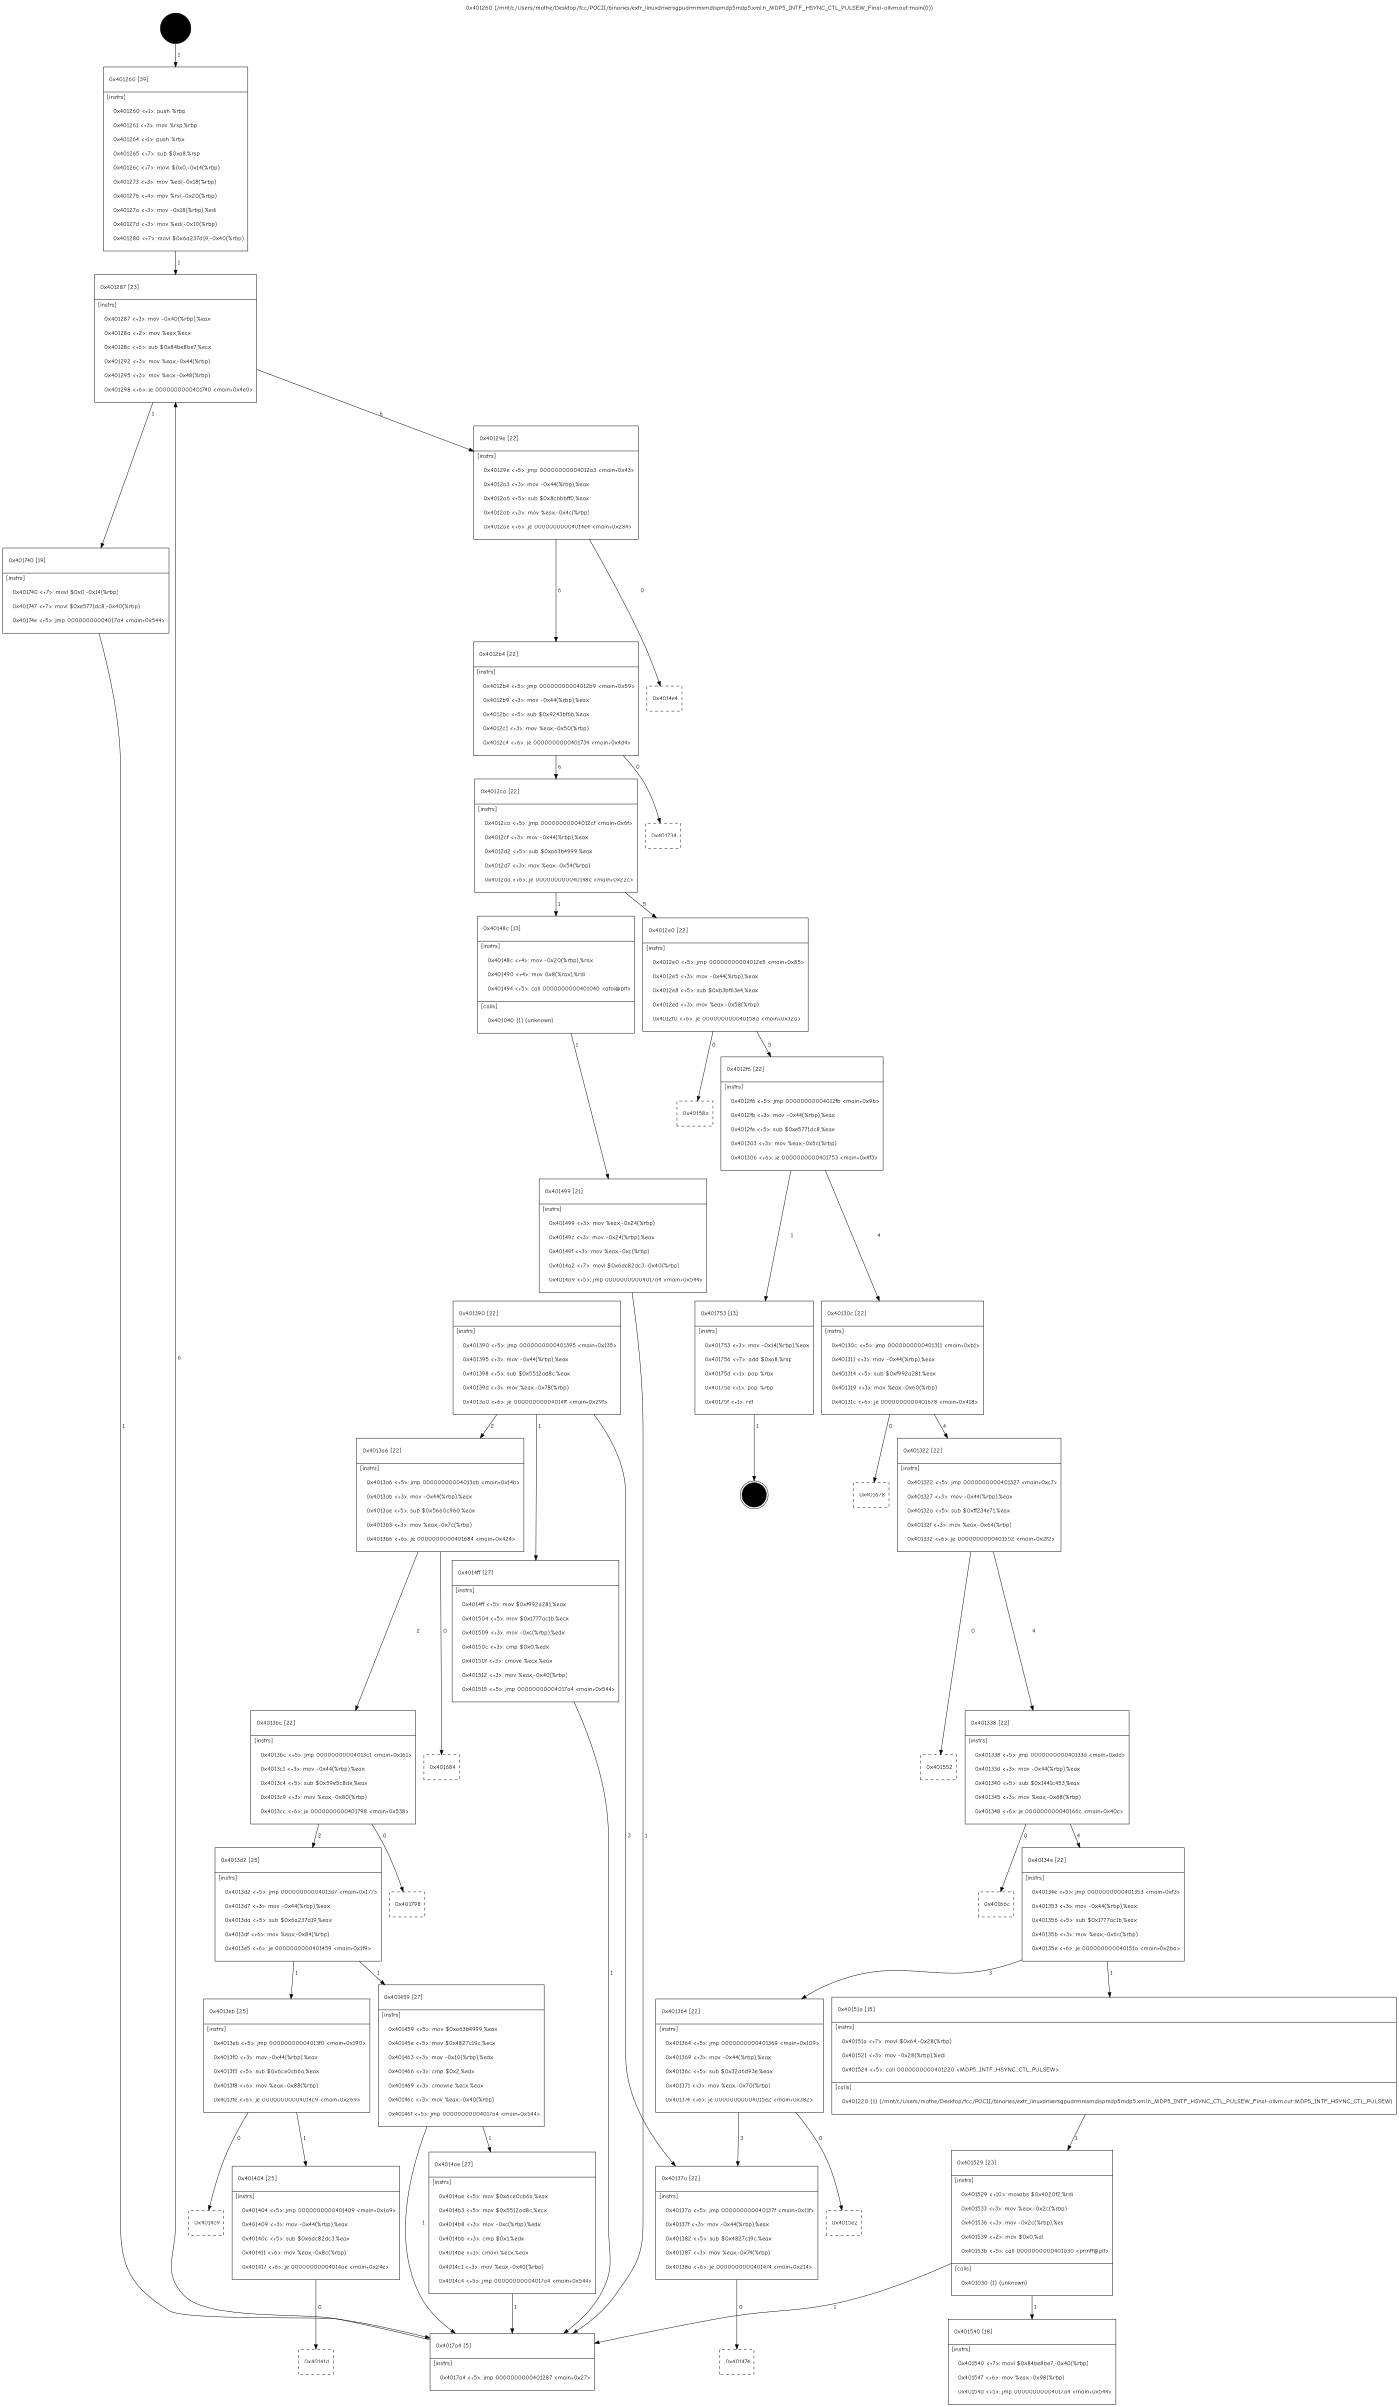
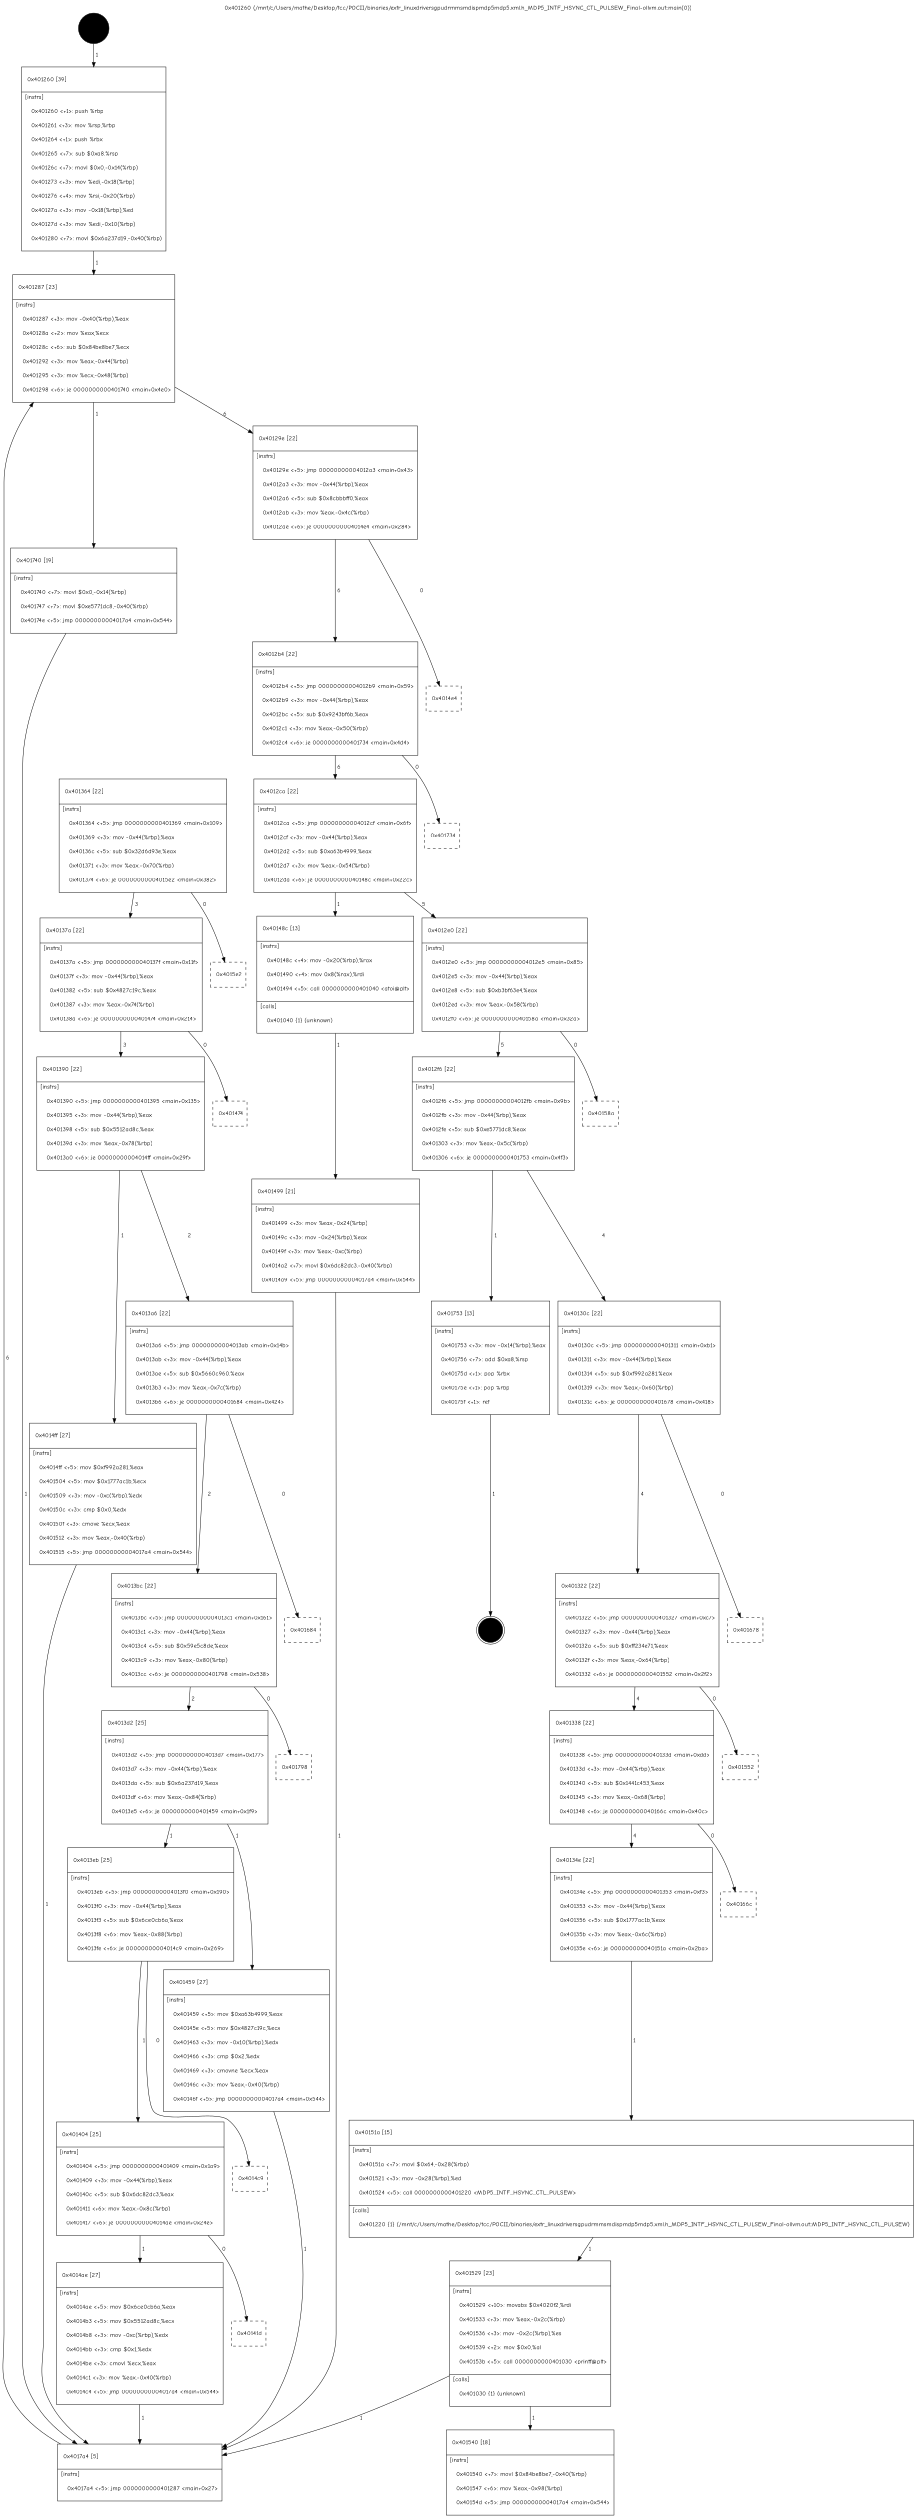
edge "0x401390 [22]" -> "0x40137a [22]": reversed
edge "0x40134e [22]" -> "0x401364 [22]": removed, label "3"
edge "0x401459 [27]" -> "0x4014ae [27]": now "0x401404 [25]" -> "0x4014ae [27]"
